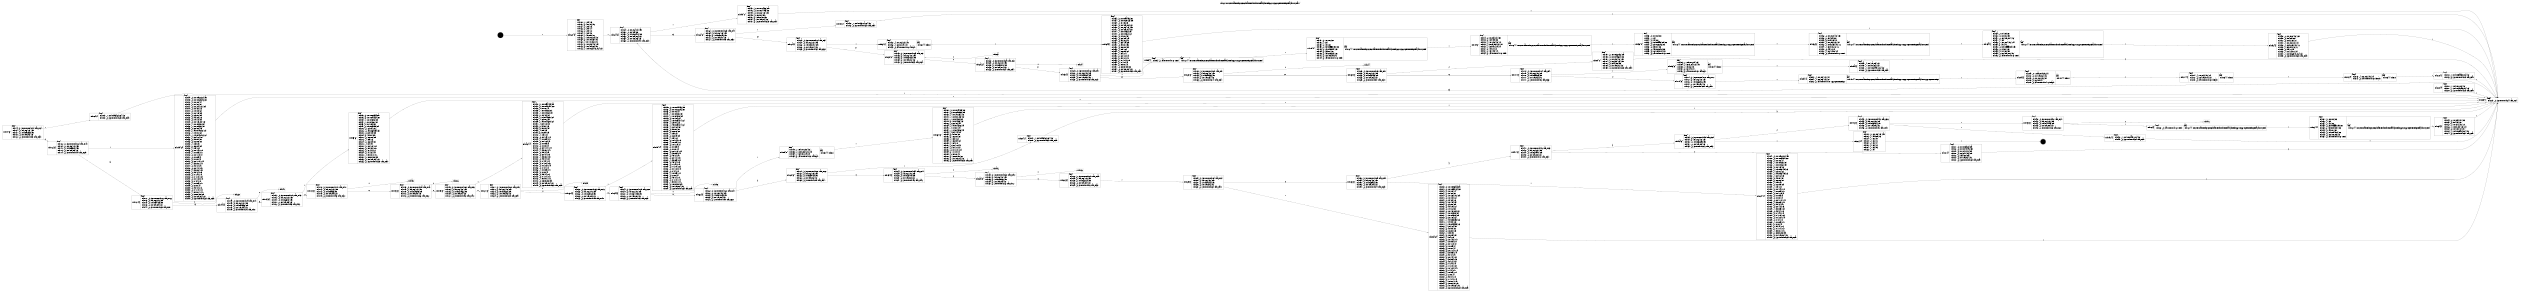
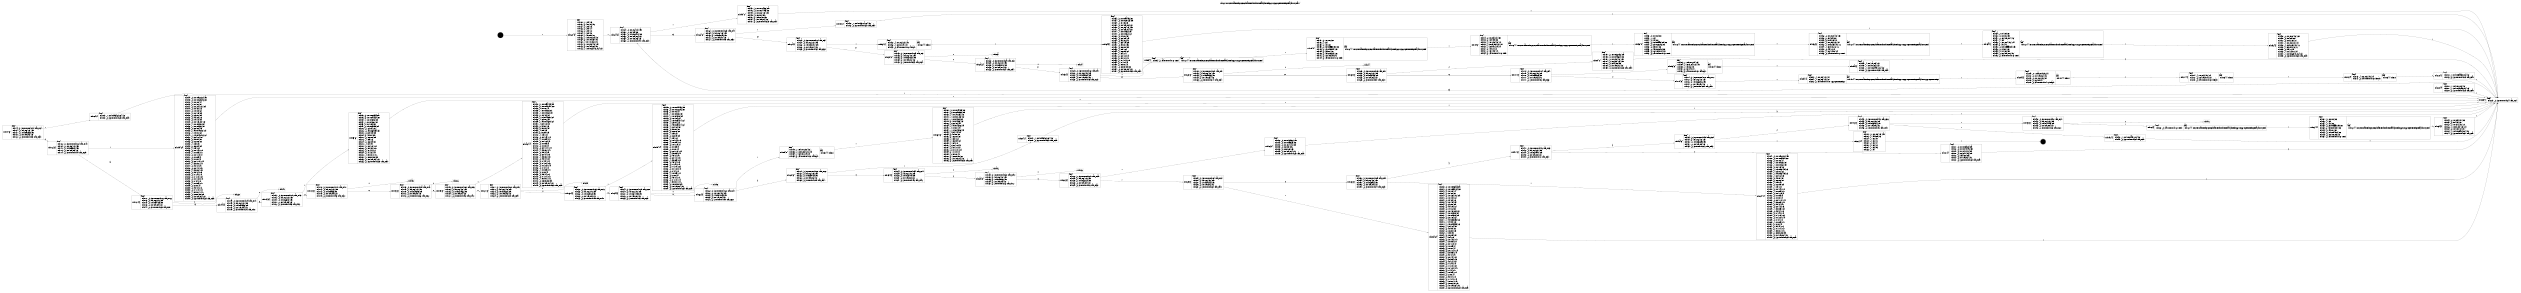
edge "0x40225a" -> "0x401690 [22]": reversed
node "0x401bc8 [27]": added
